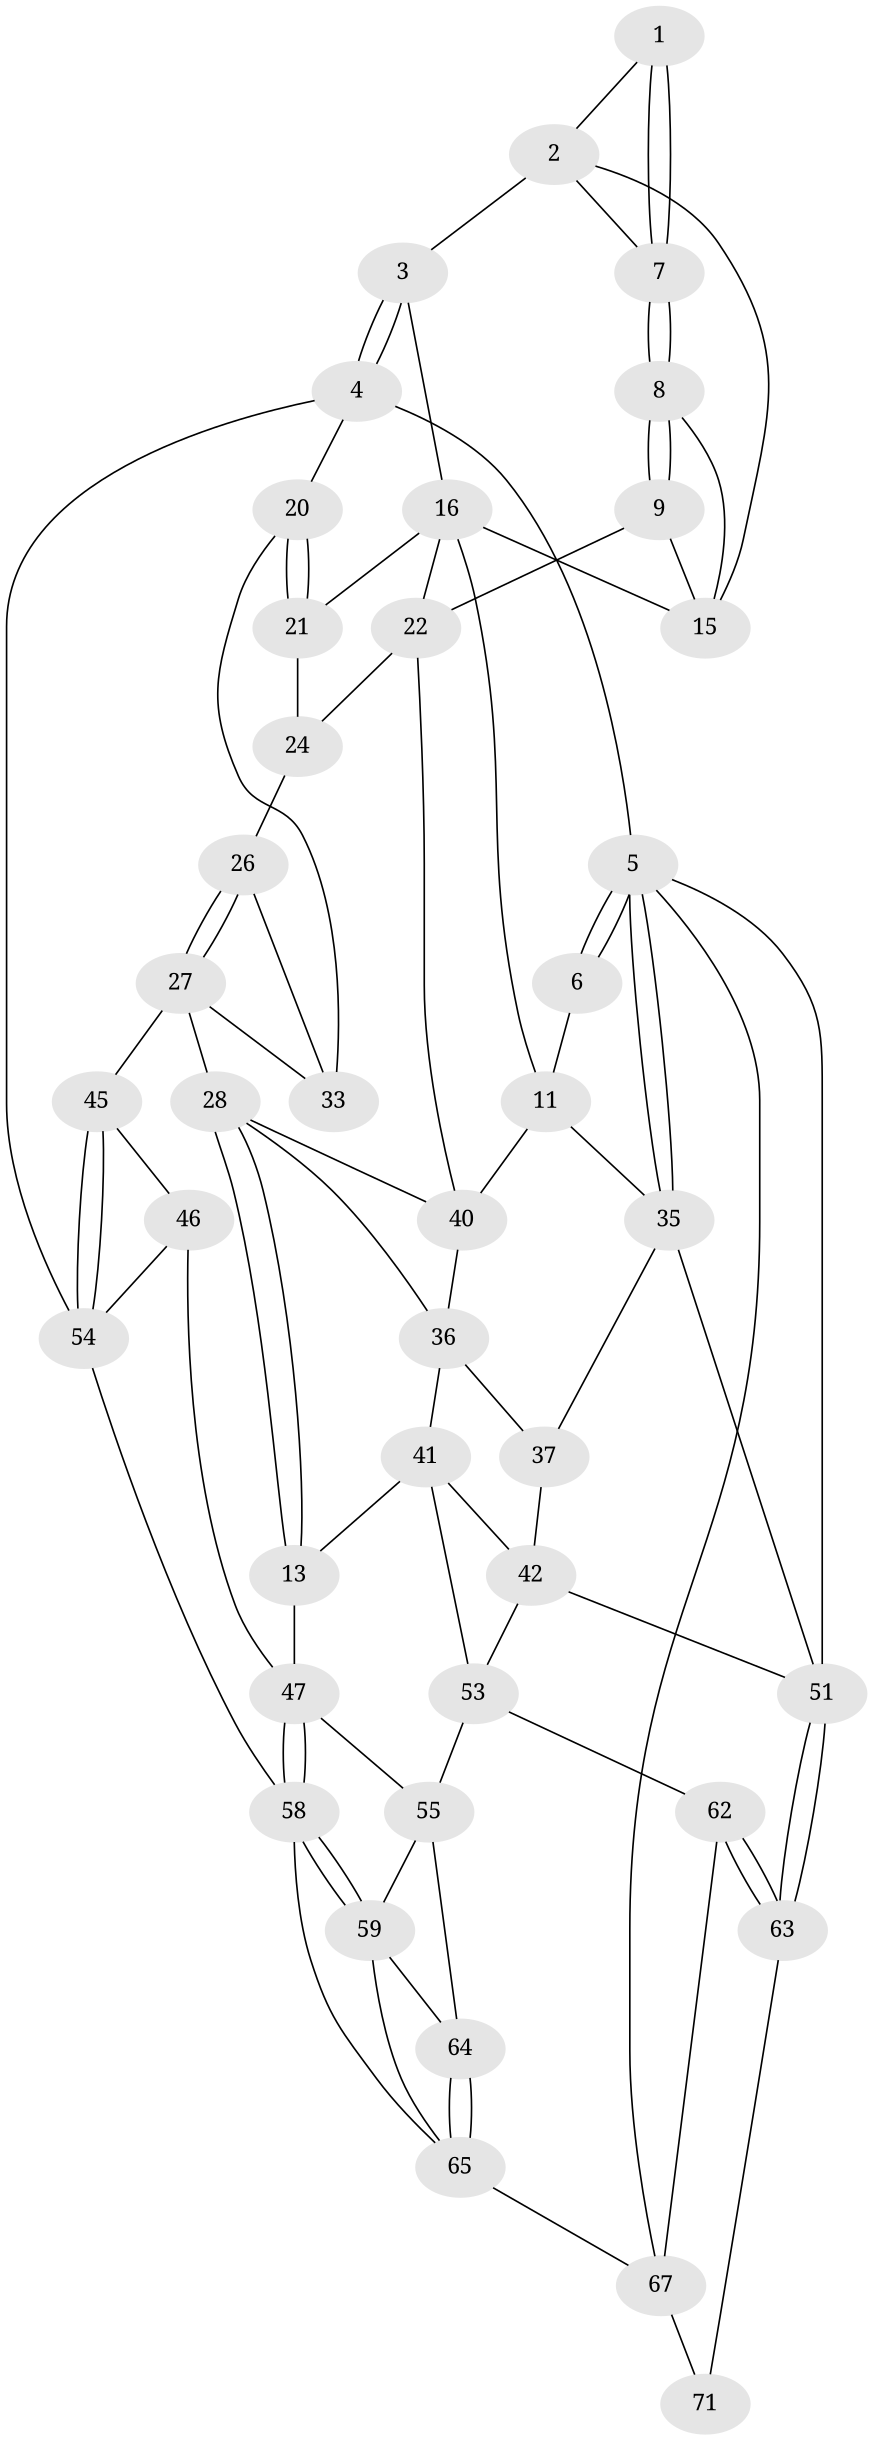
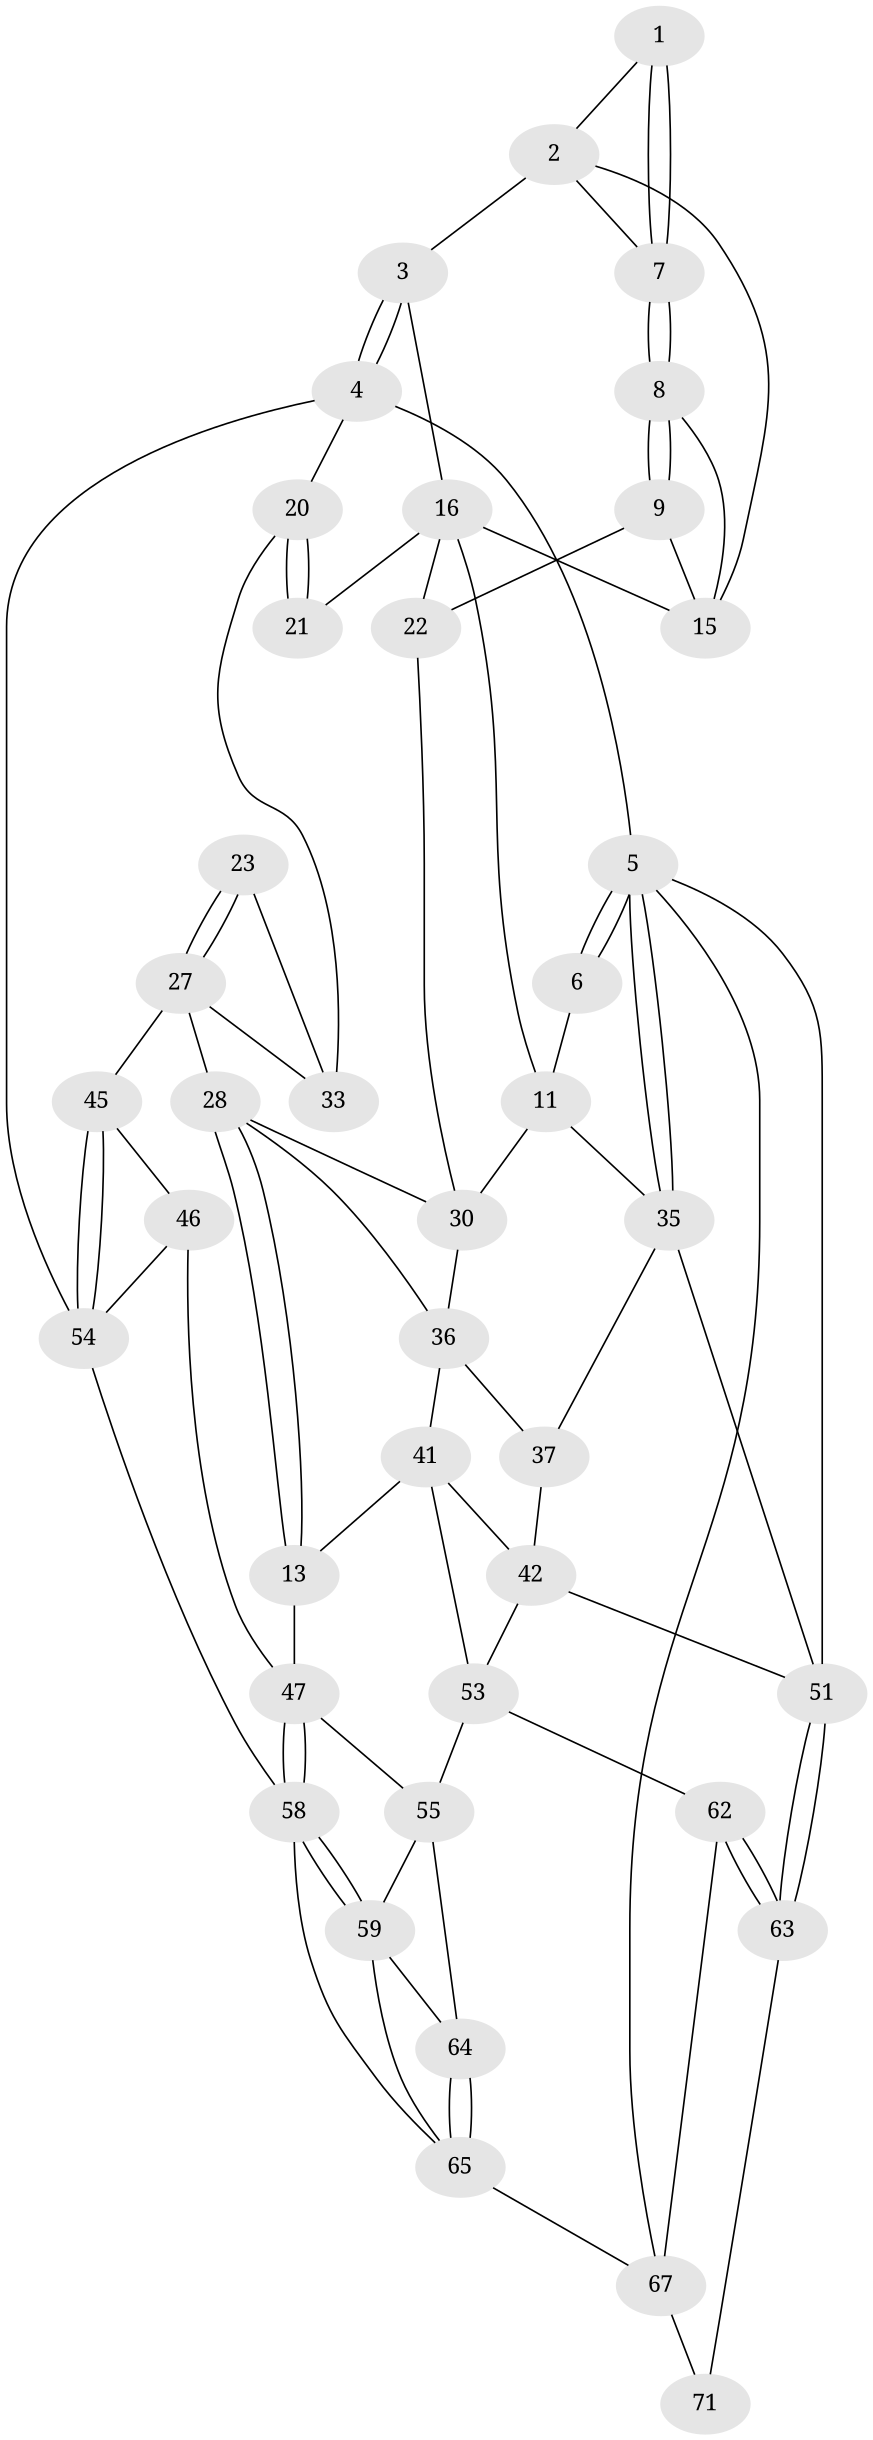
node "24": removed
node "26": label "26" -> "23"
node "40": label "40" -> "30"
